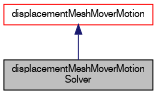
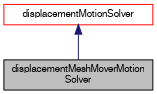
node "displacementMeshMoverMotion": label "displacementMeshMoverMotion" -> "displacementMotionSolver"
